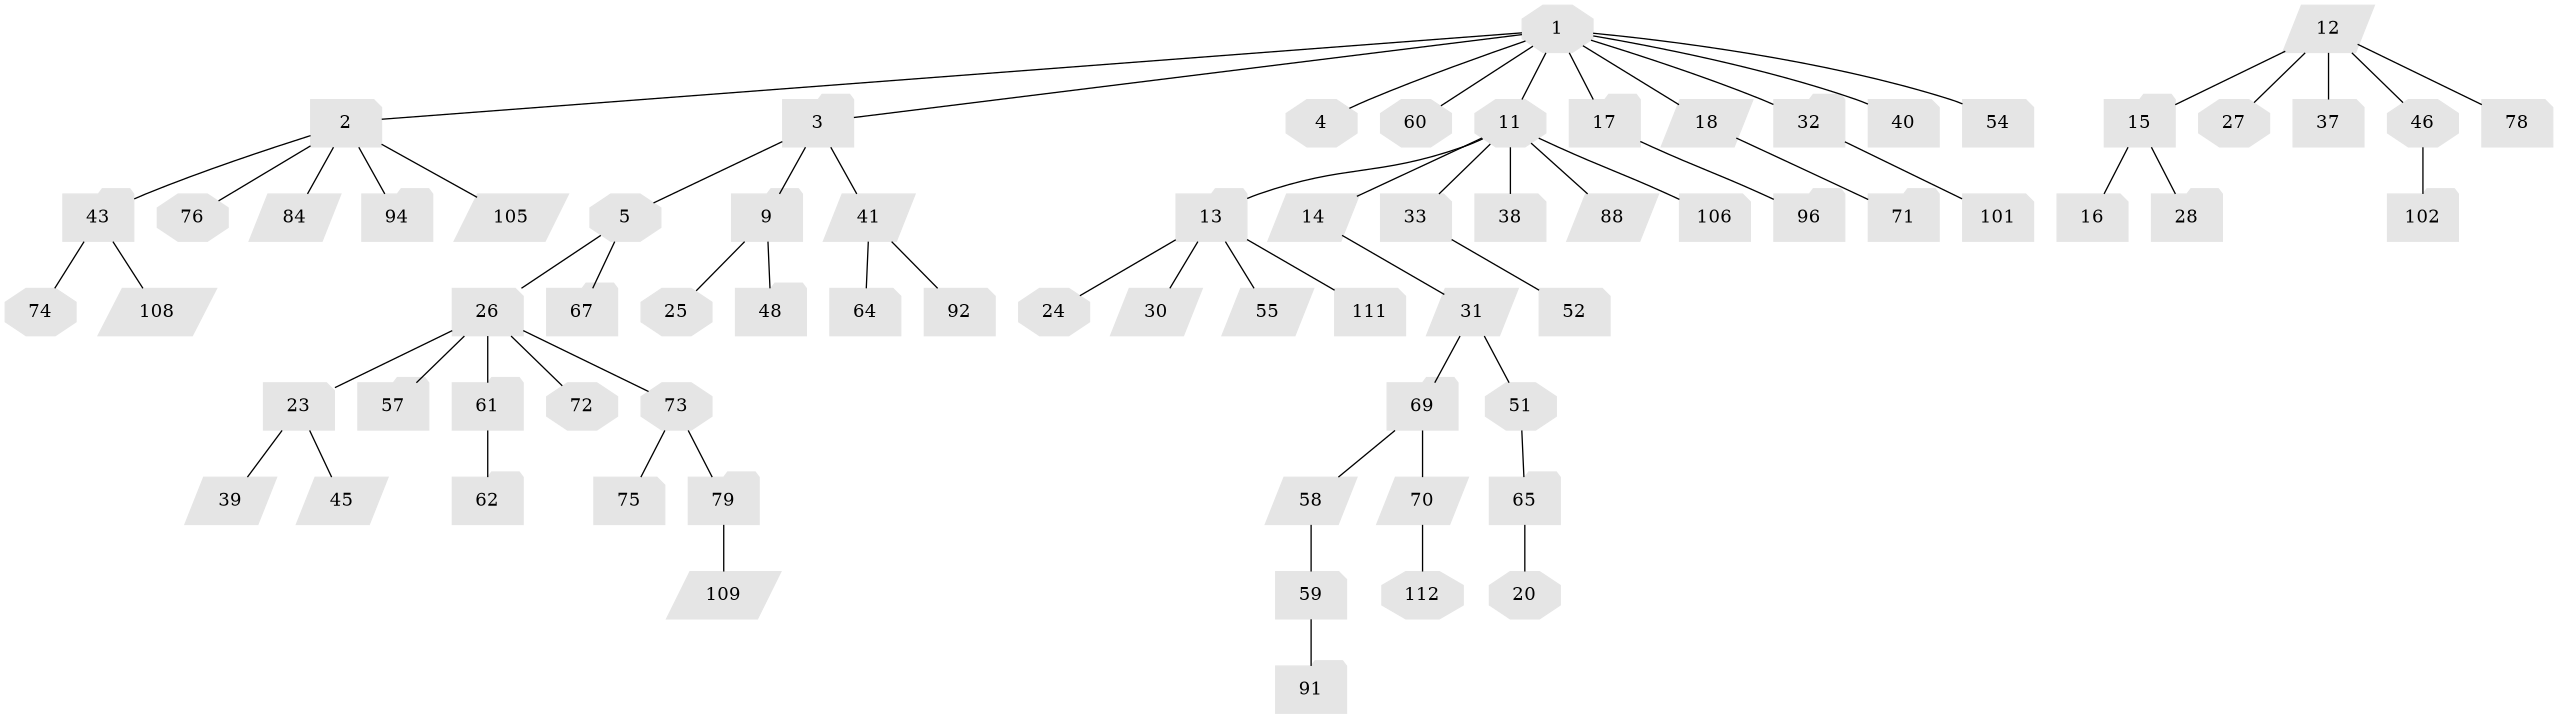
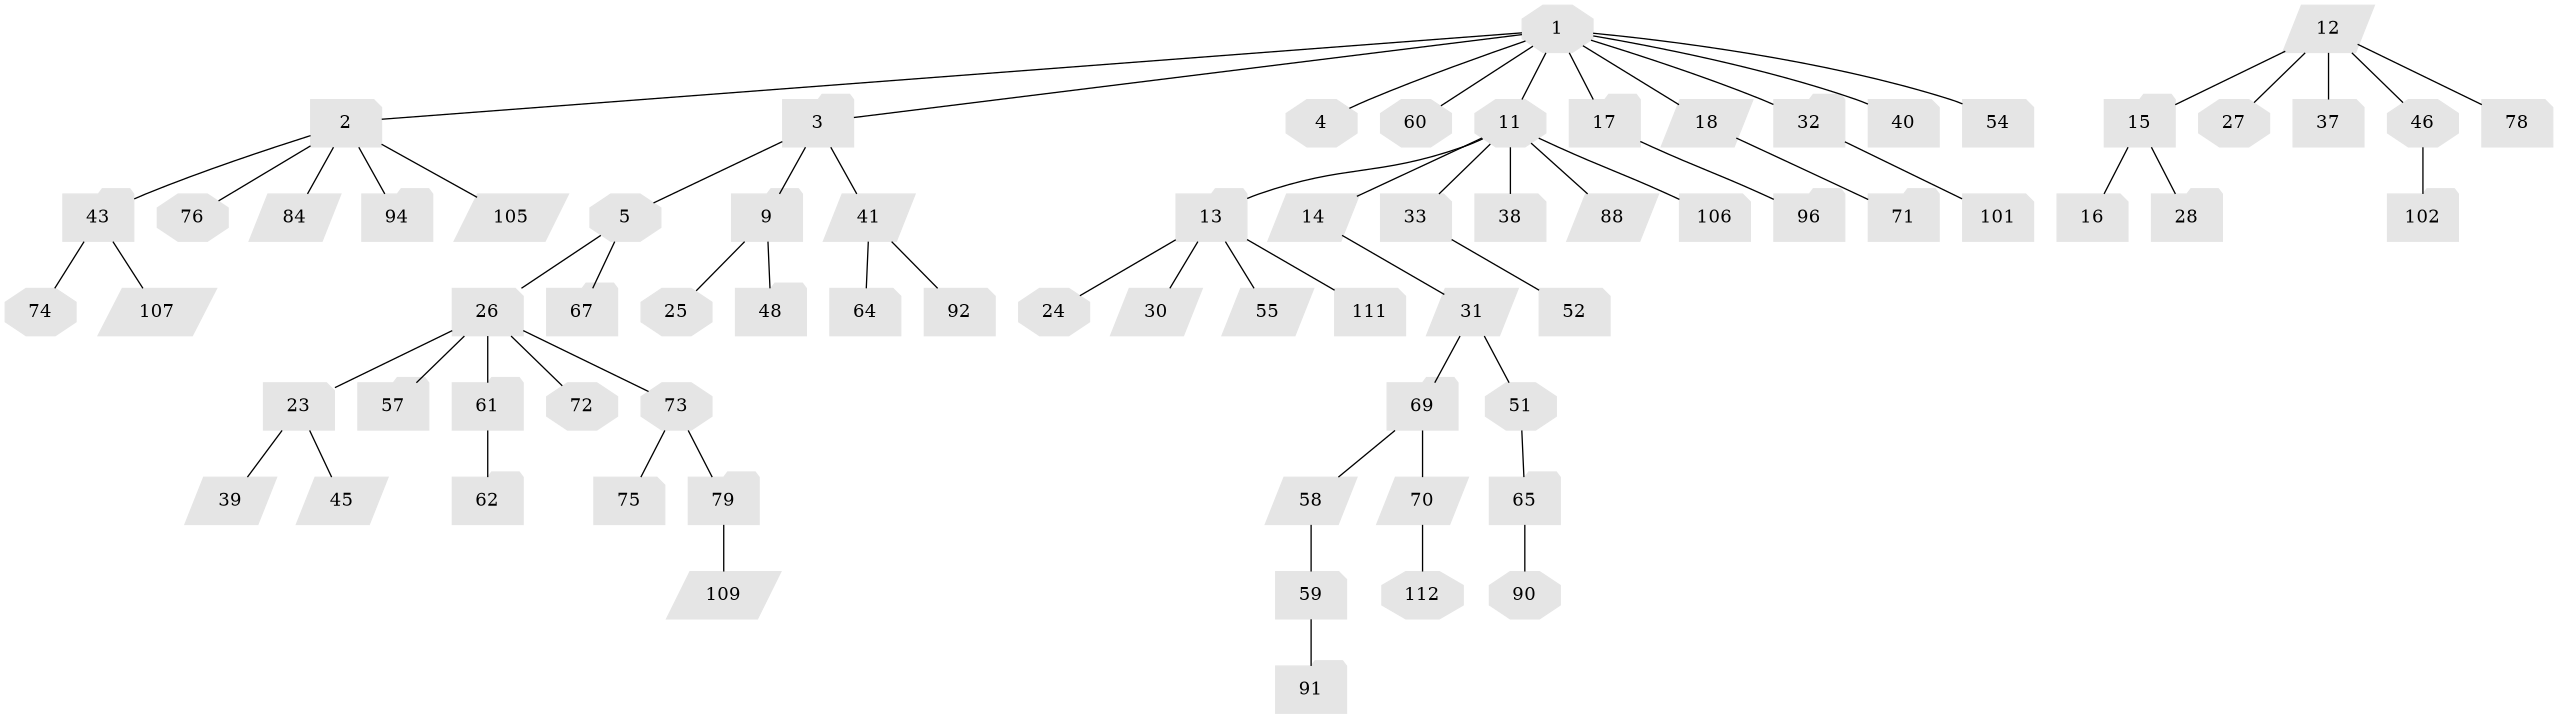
node "108": label "108" -> "107"
node "20": label "20" -> "90"
